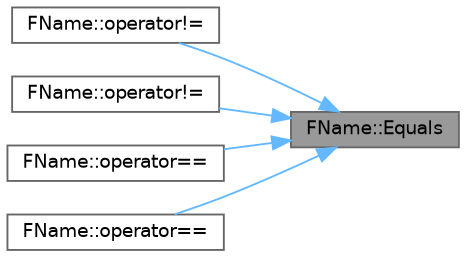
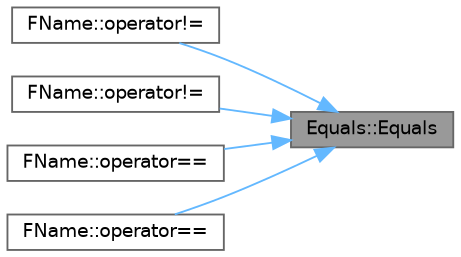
node "FName::Equals": label "FName::Equals" -> "Equals::Equals"
